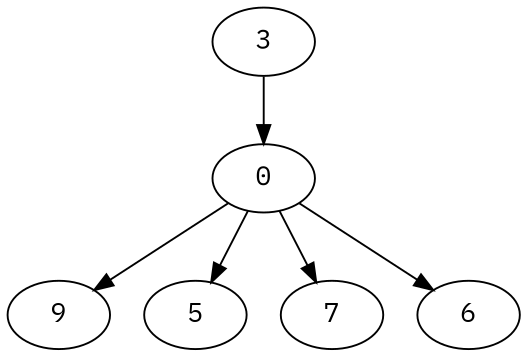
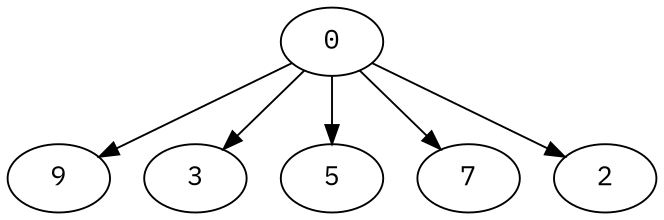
edge "3" -> "0": reversed
node "6": label "6" -> "2"
